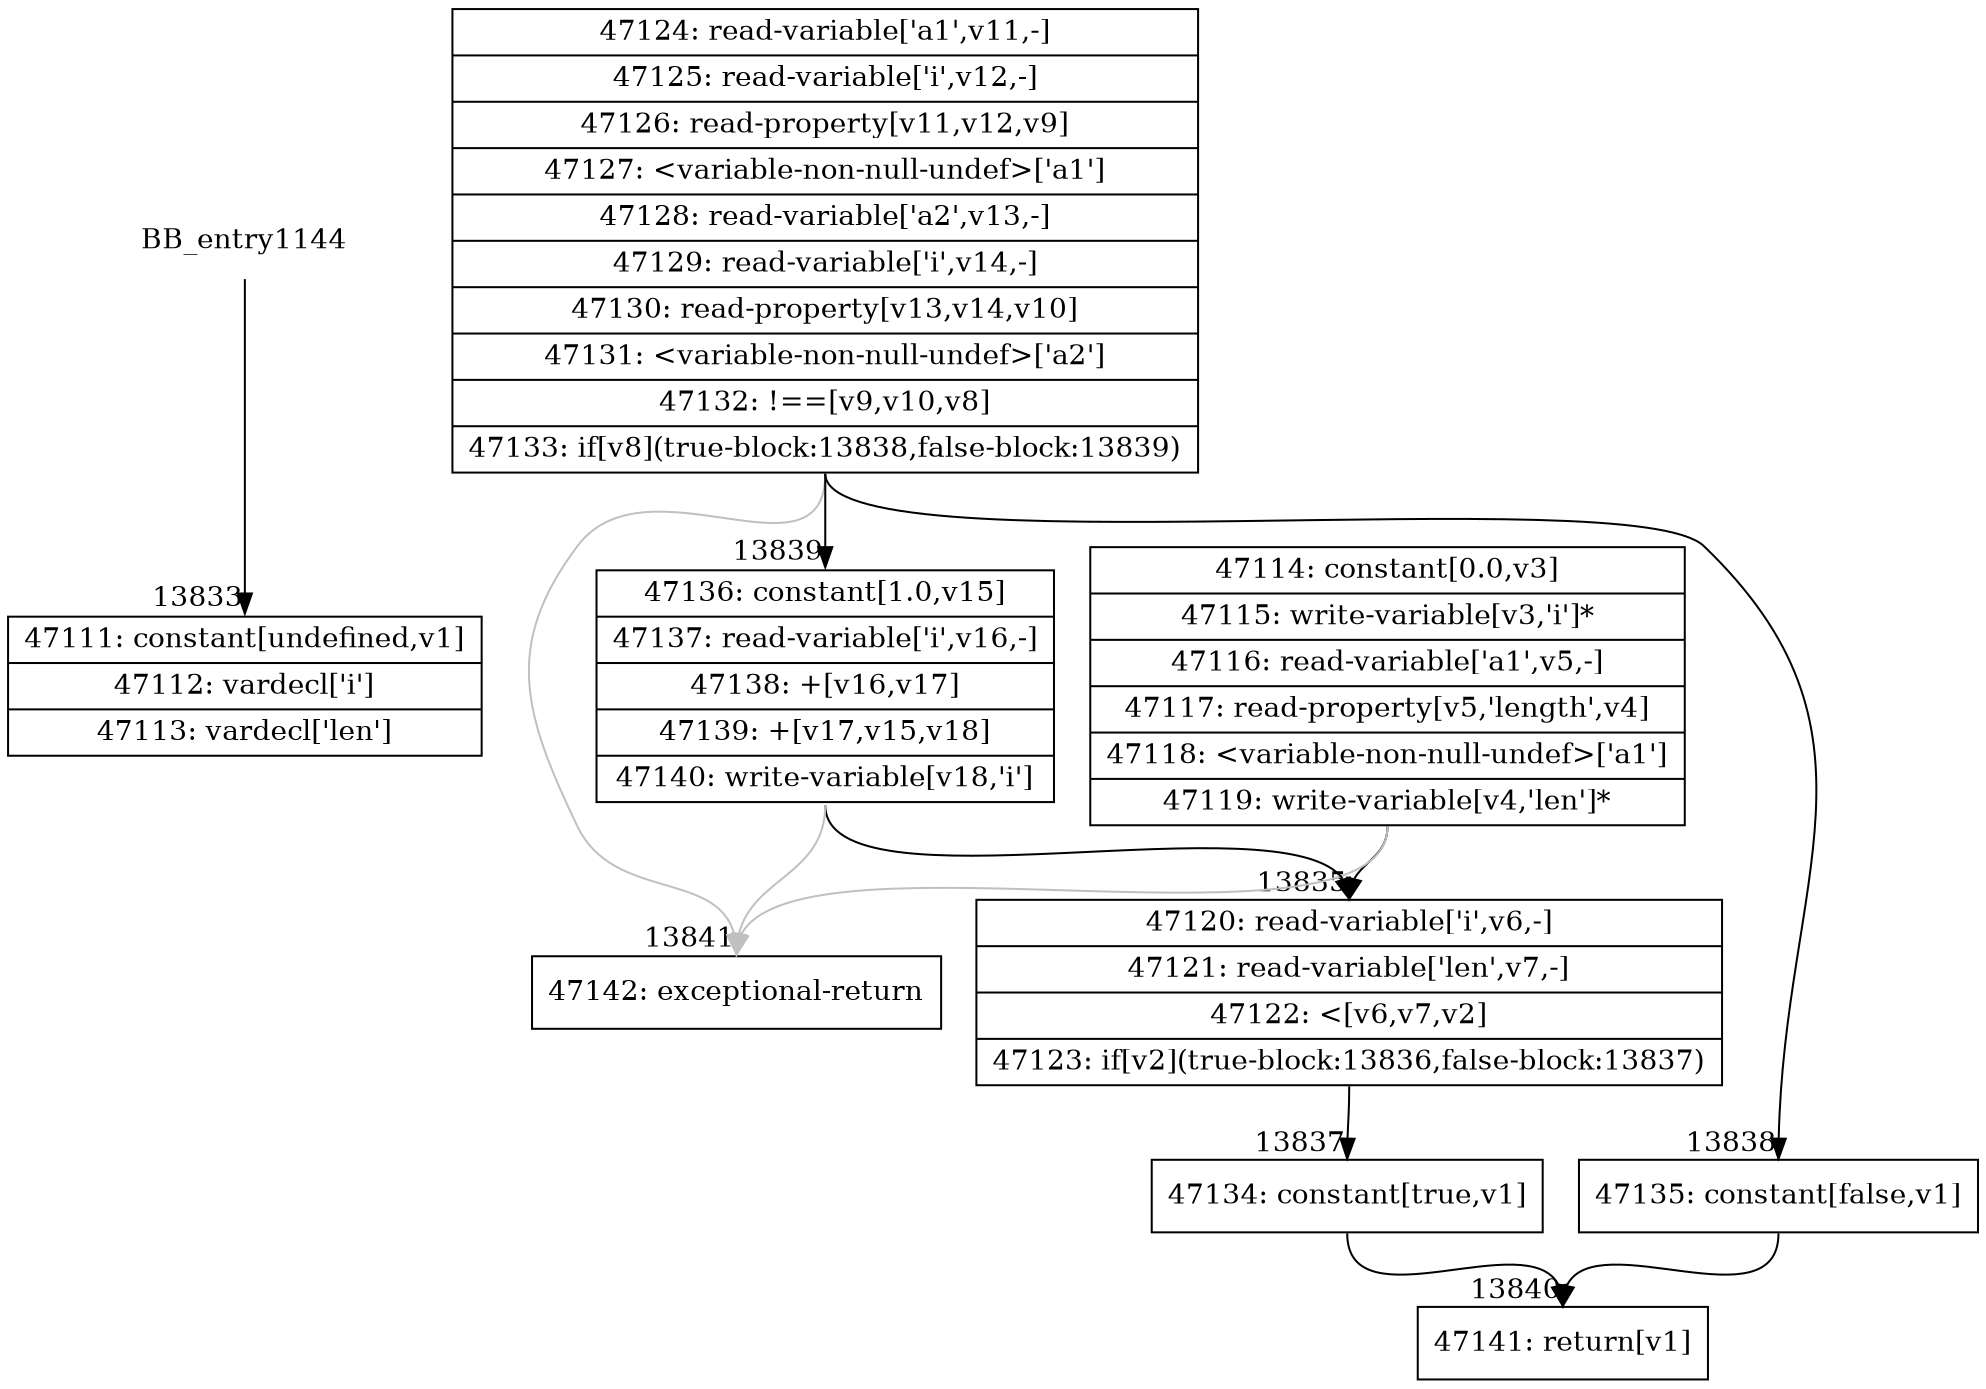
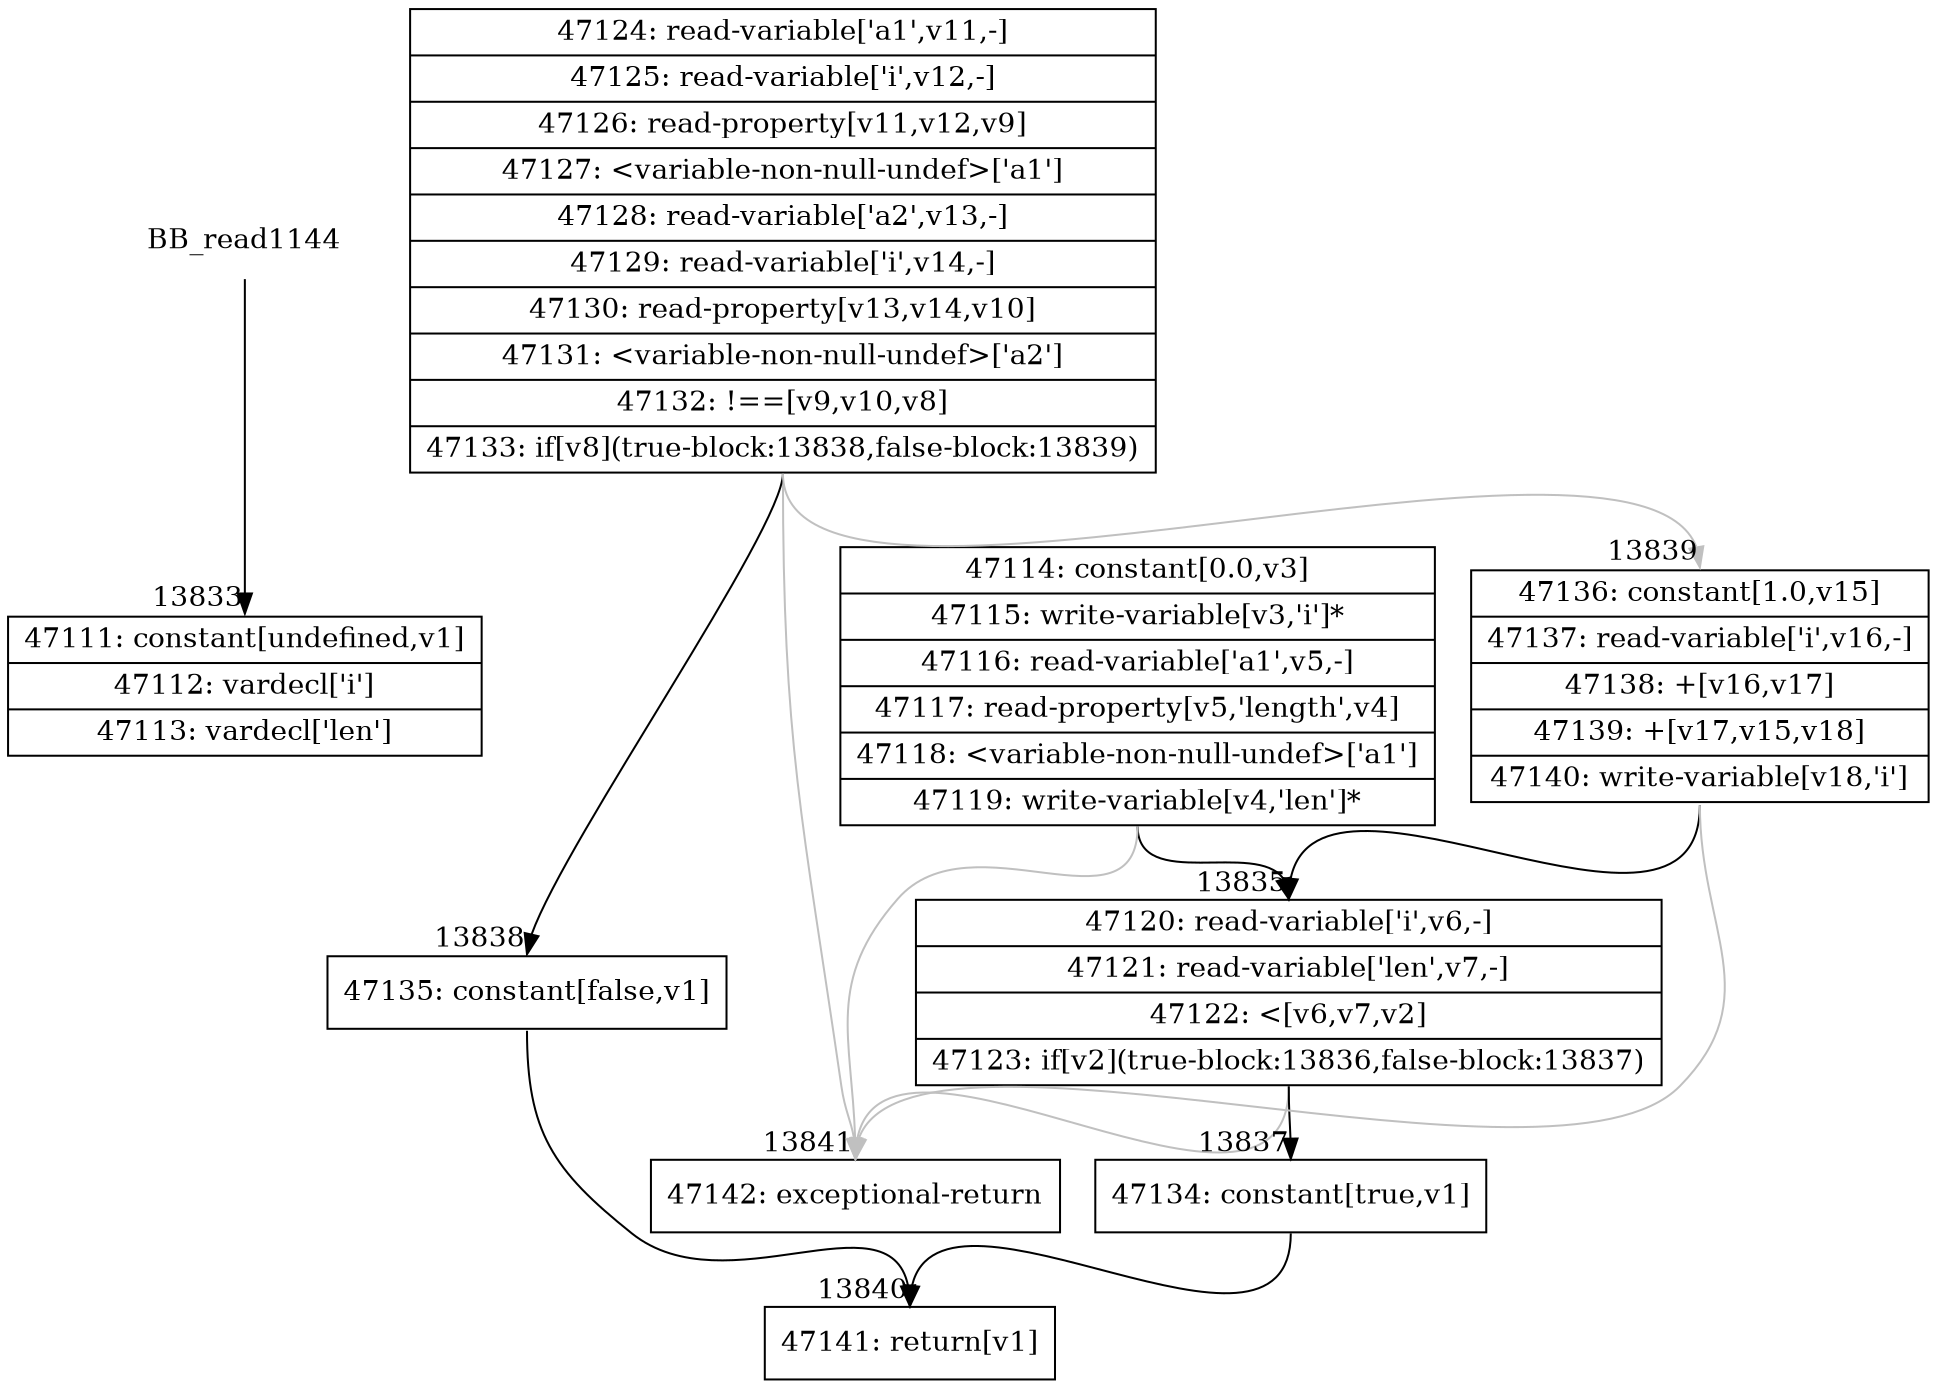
node "BB_entry1144": label "BB_entry1144" -> "BB_read1144"
edge "47124: read-variable['a1',v11,-]" -> "47136: constant[1.0,v15]": color black -> gray
edge "47120: read-variable['i',v6,-]" -> "47142: exceptional-return": added
